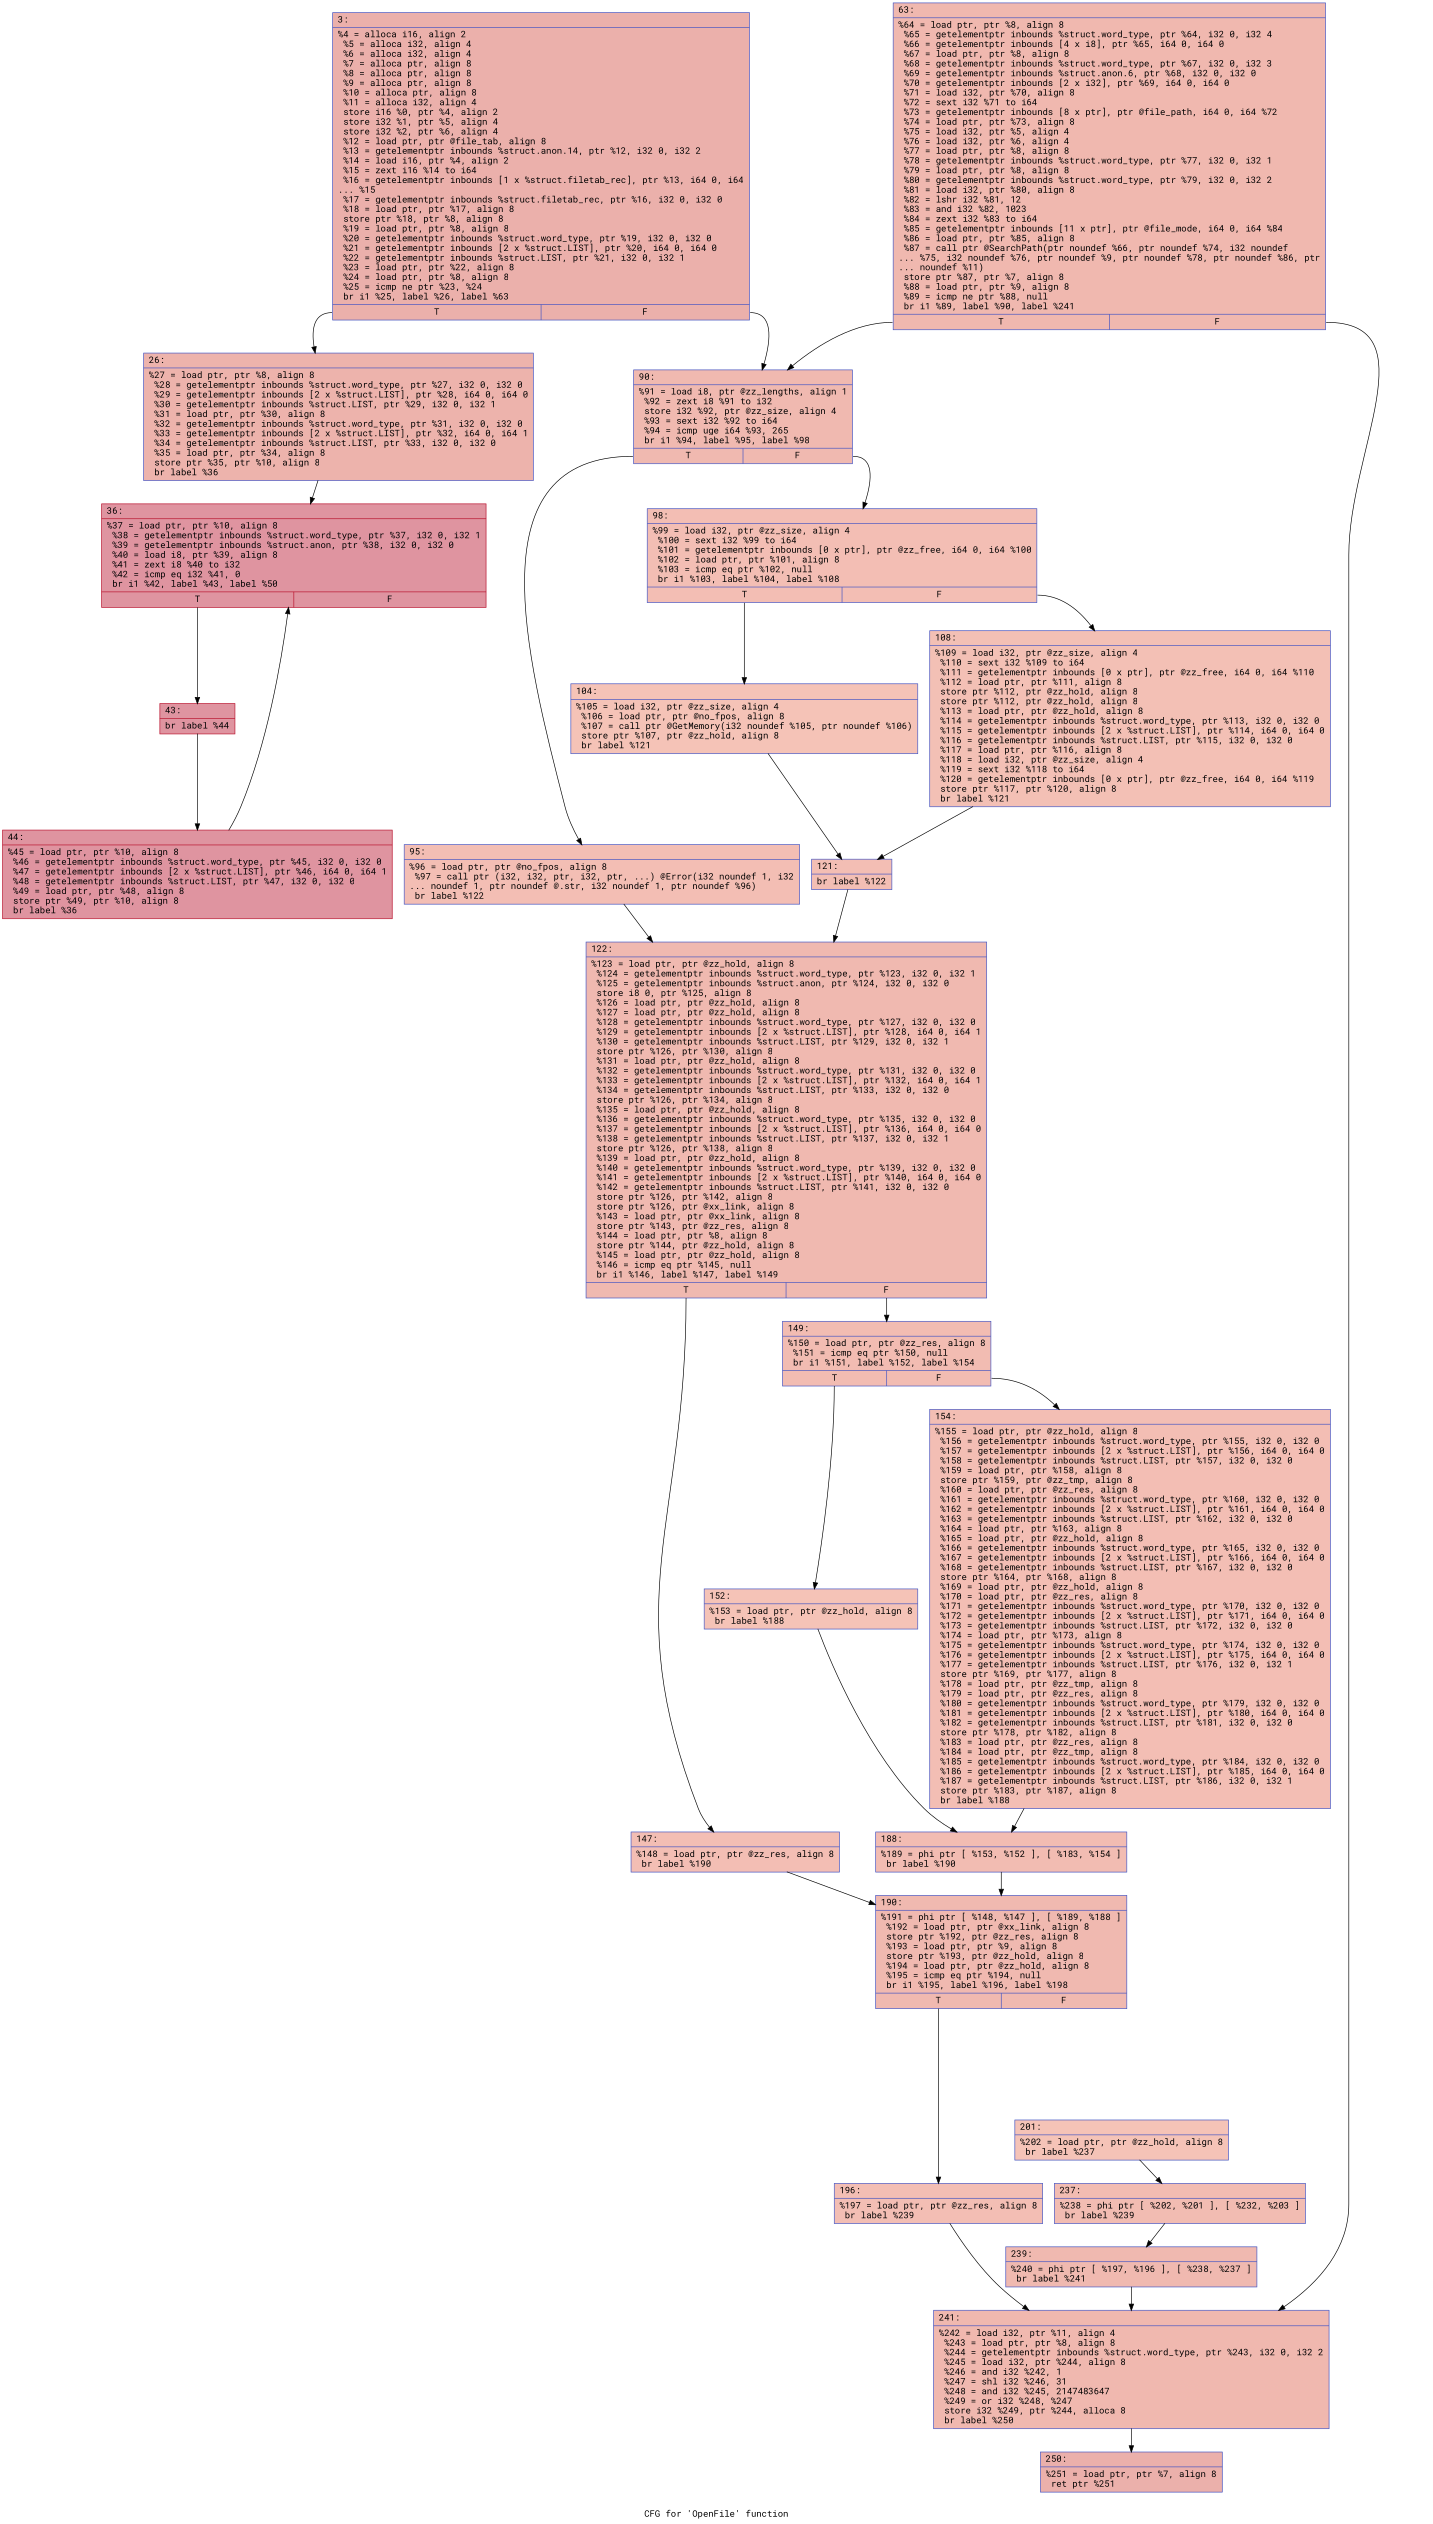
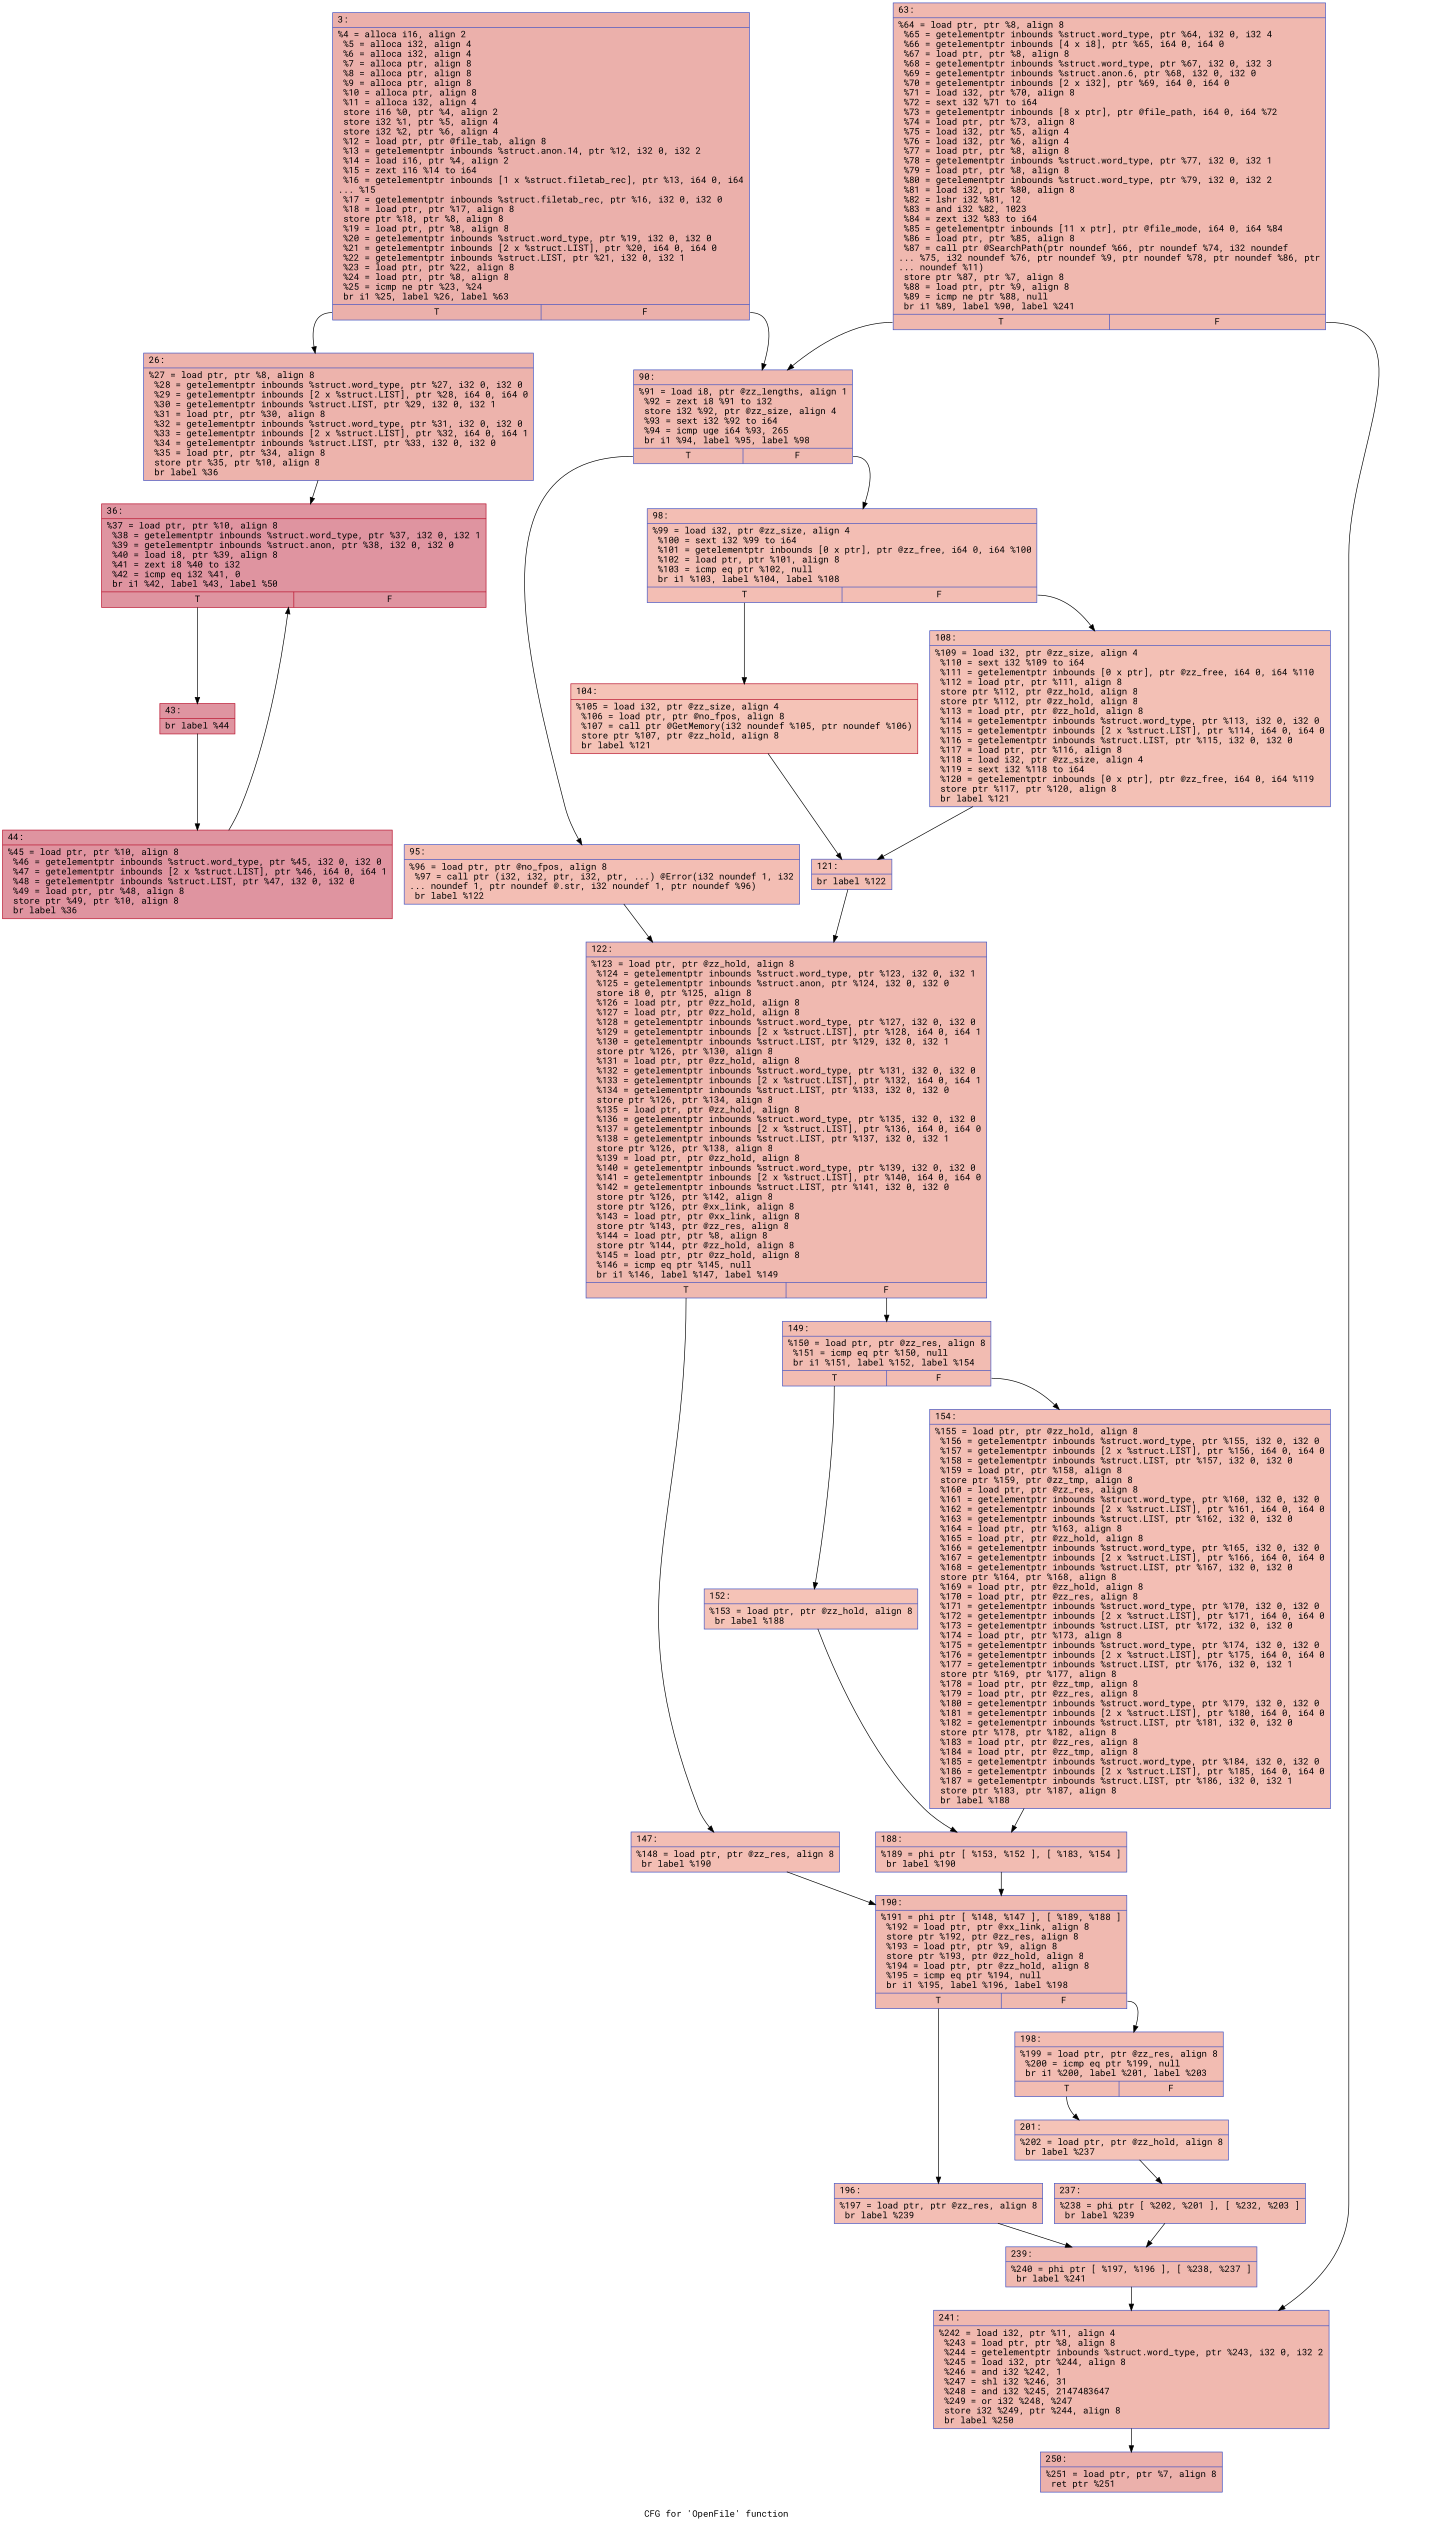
node "104:": color #3d50c3ff -> #b70d28ff
node "198:": added
edge "196:" -> "241:": now "196:" -> "239:"
node "241:": text "store i32 %249, ptr %244, alloca 8" -> "store i32 %249, ptr %244, align 8"
